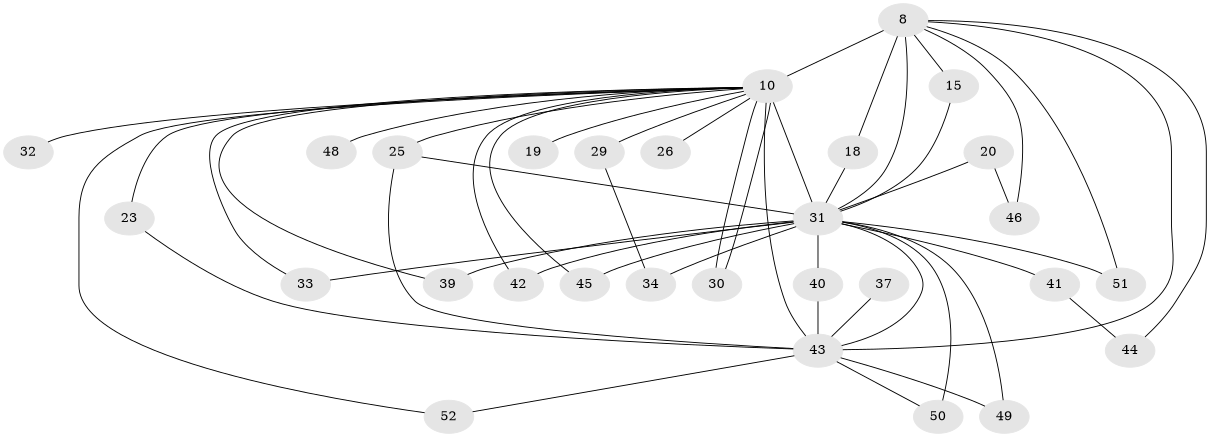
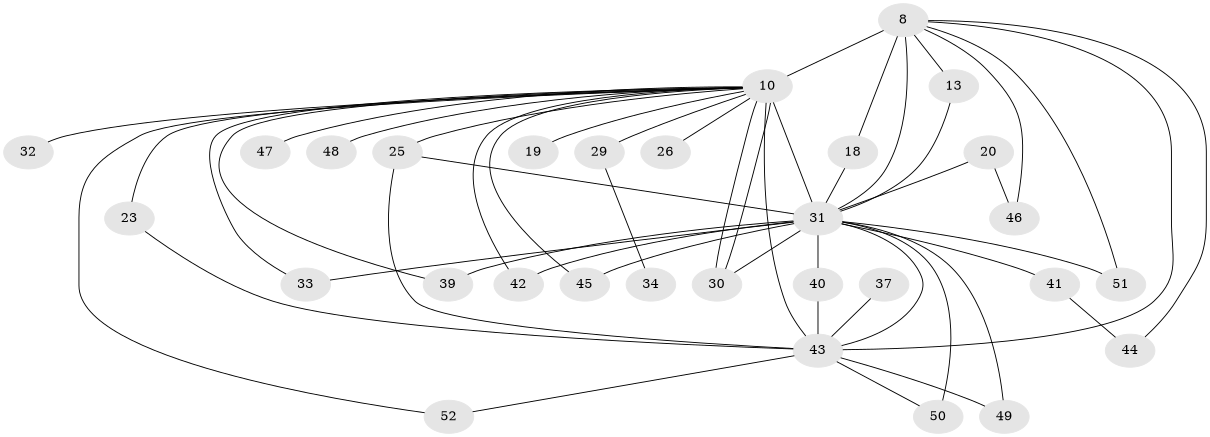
node "15": label "15" -> "13"
node "47": added
edge "31" -- "34": now "31" -- "30"
